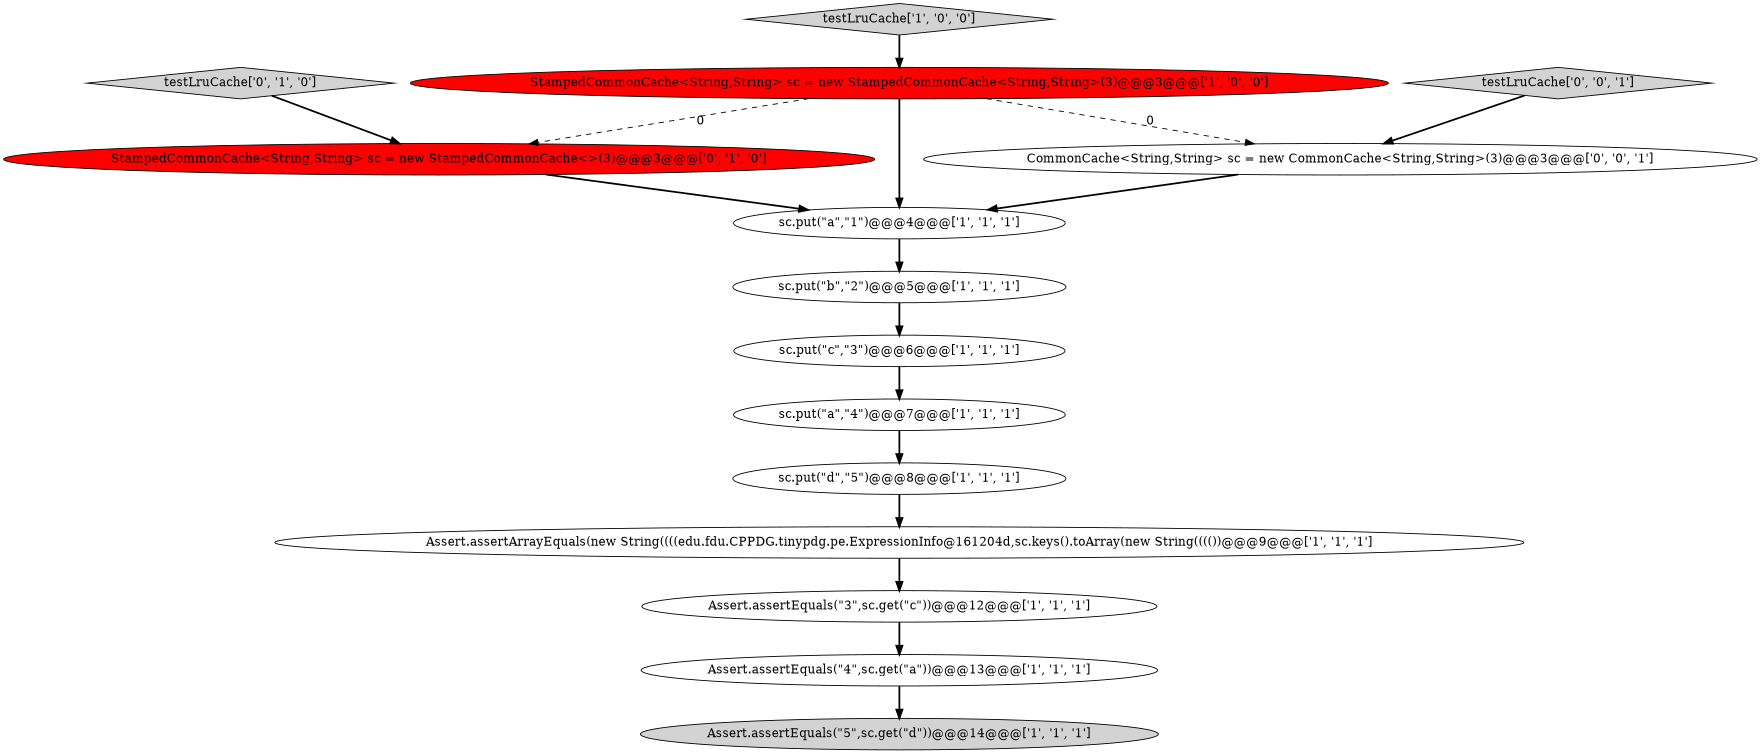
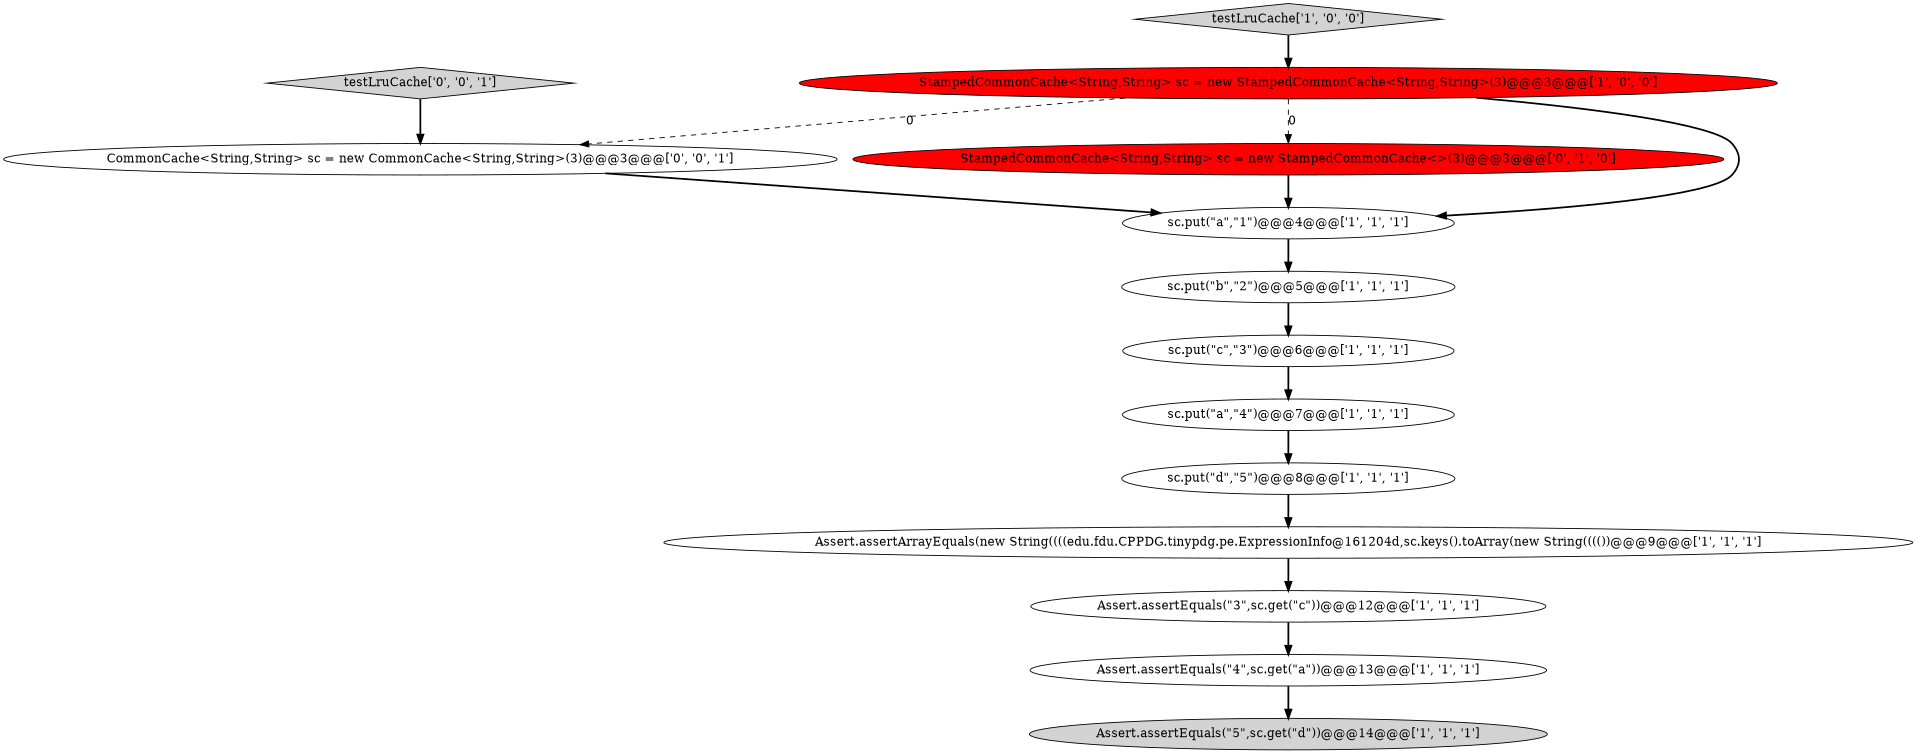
node "testLruCache['0', '1', '0']": removed
